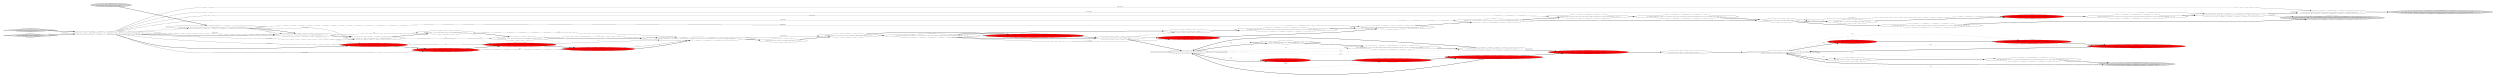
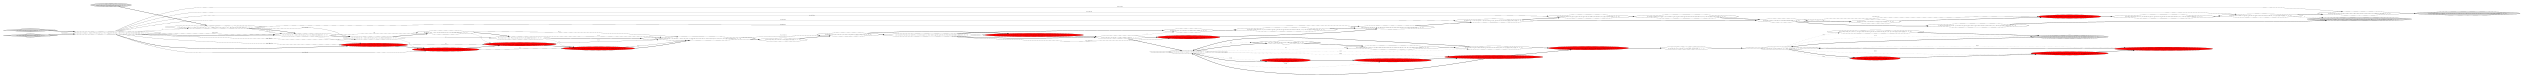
node "Row row = update.iterator().next()@@@29@@@['0', '1', '0']": removed
